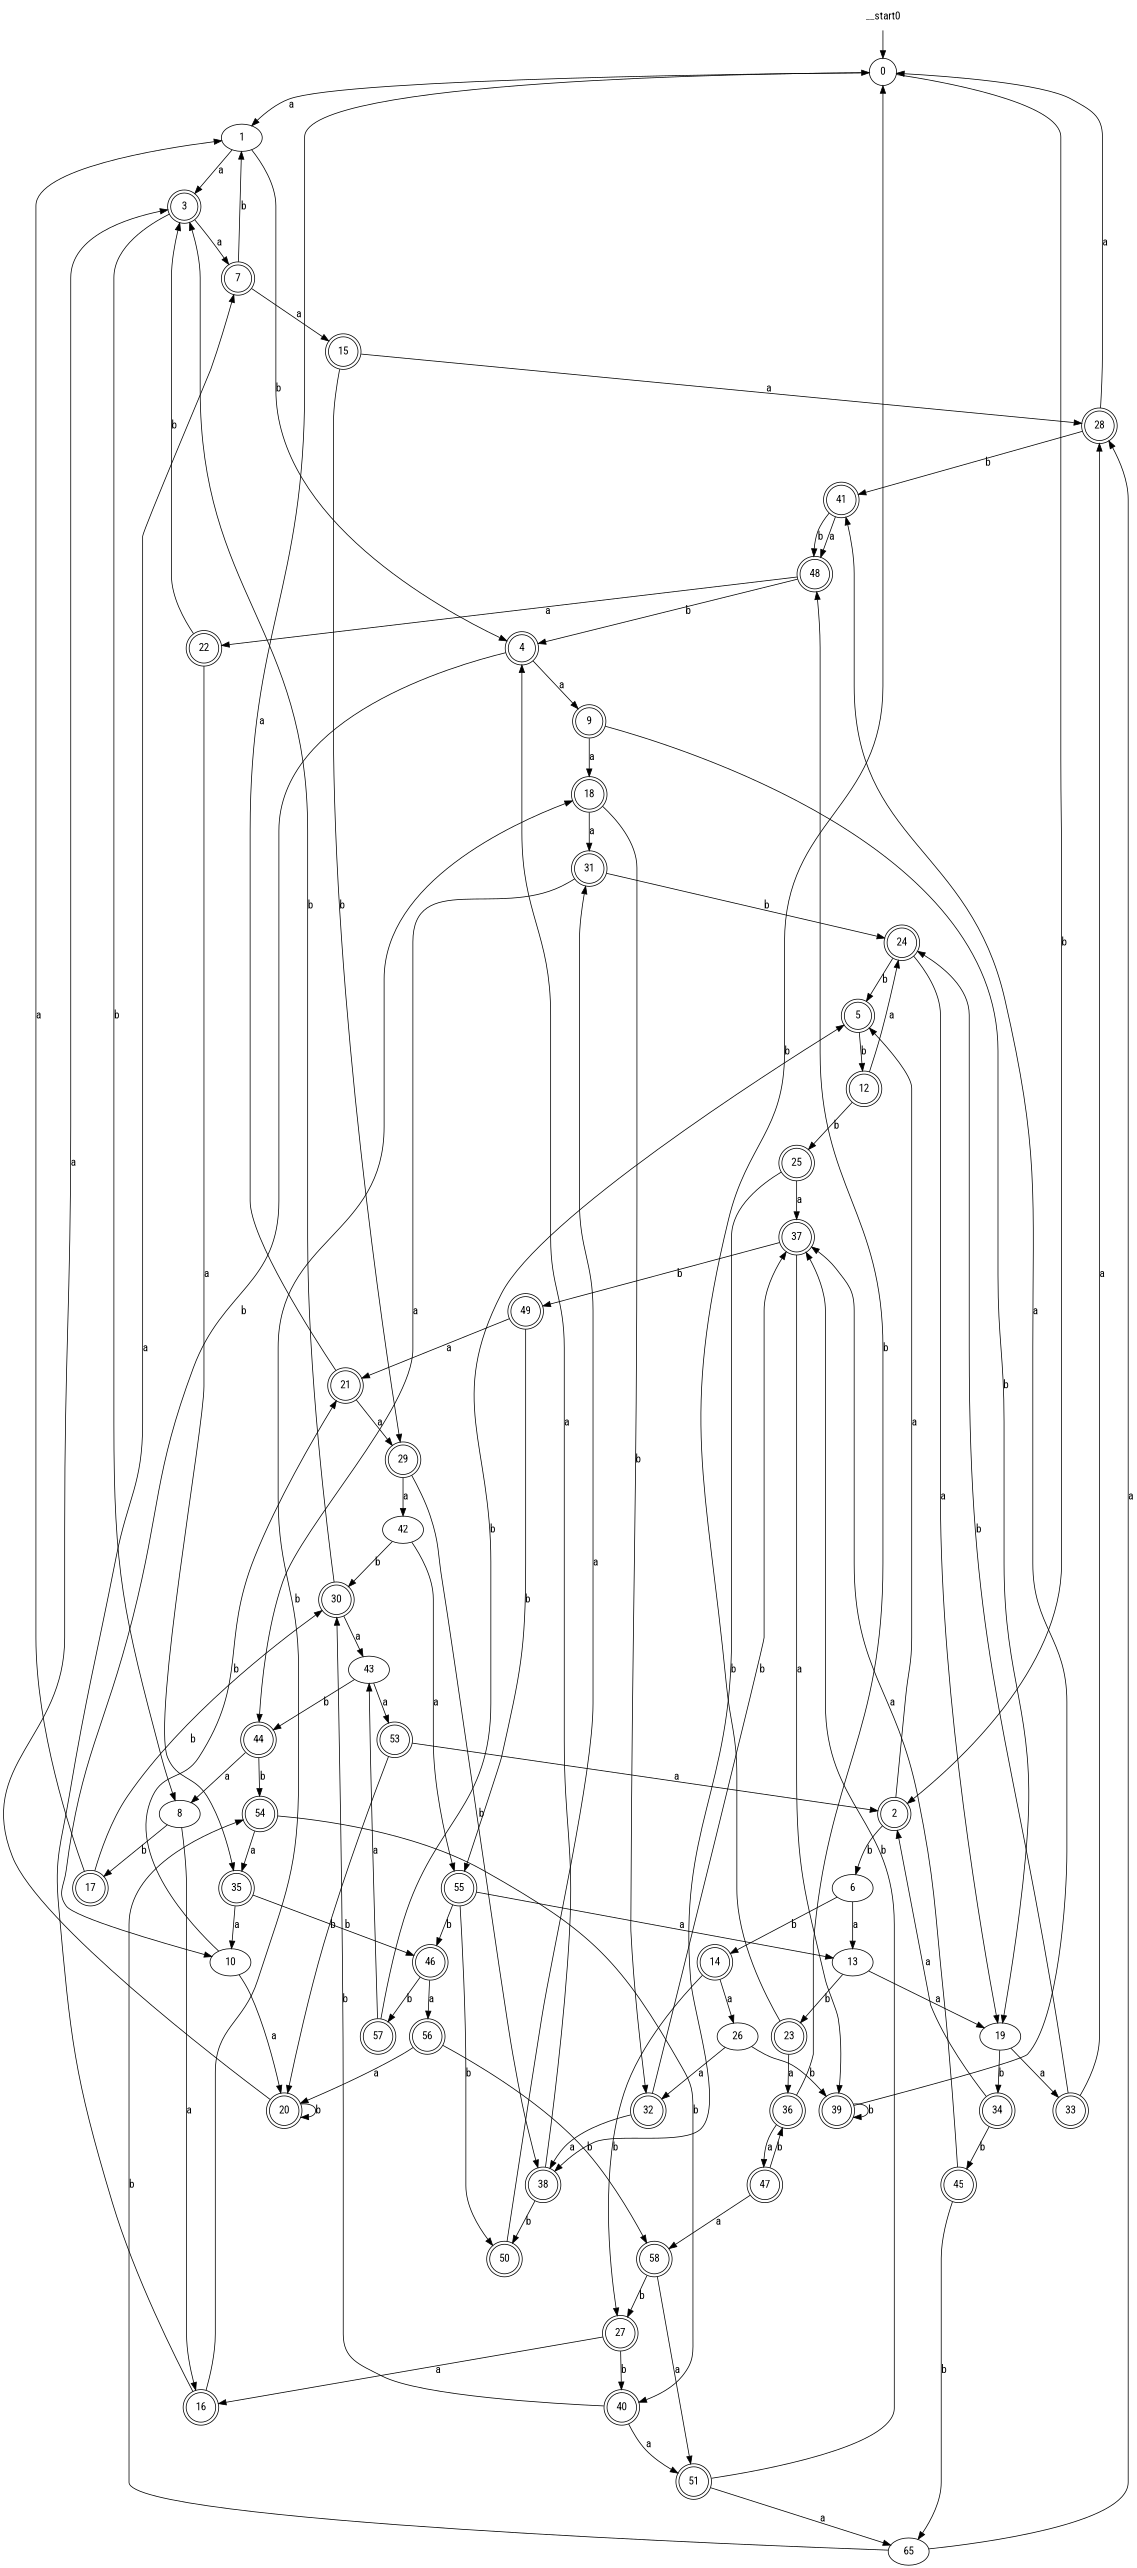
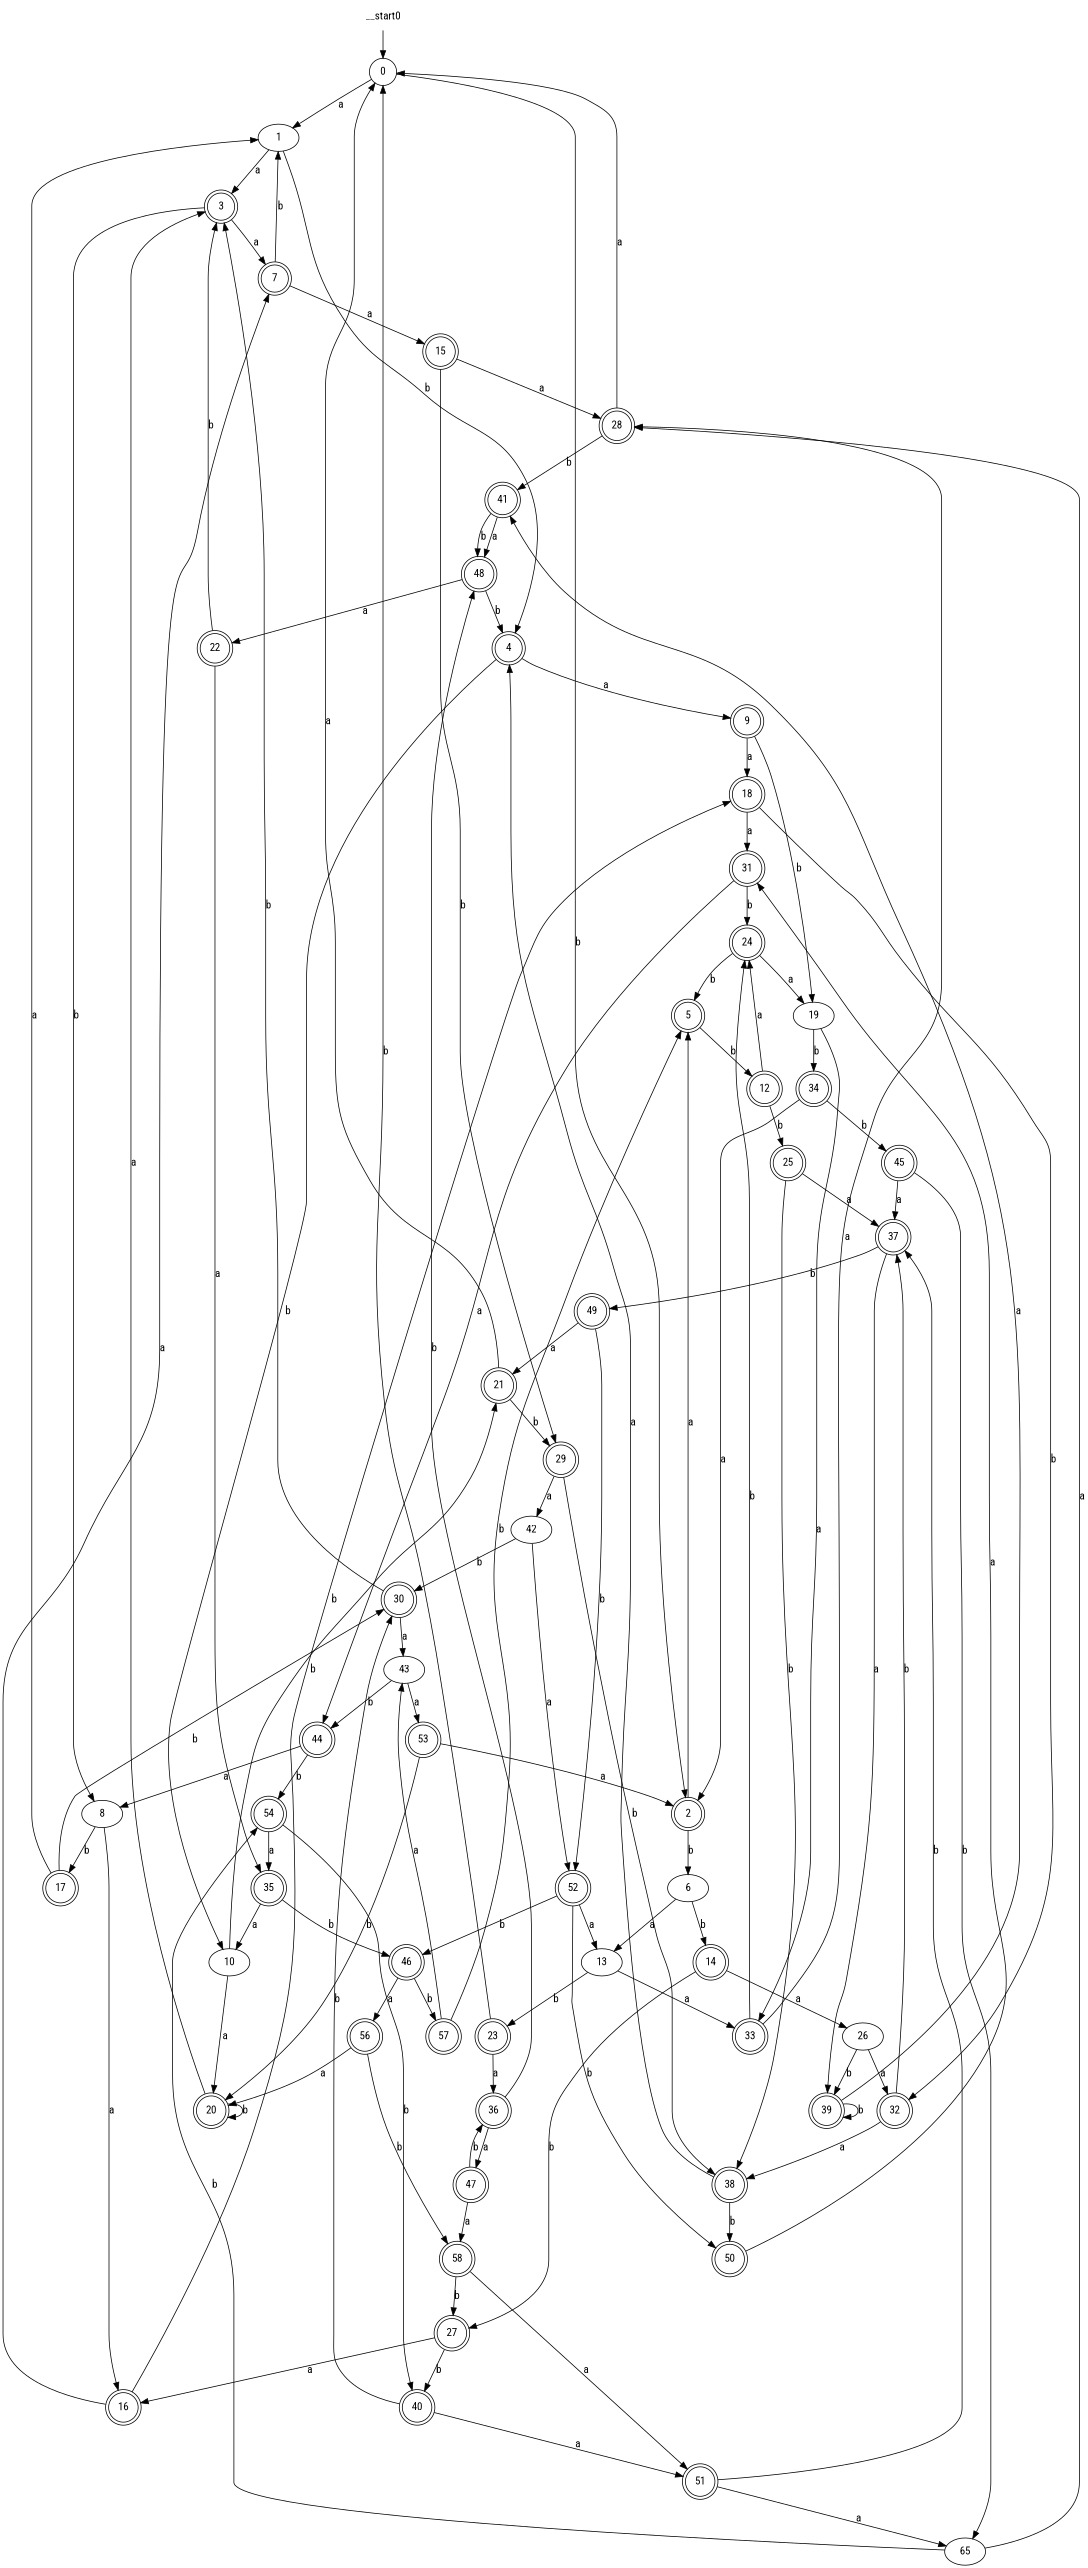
edge "21" -> "29": label "a" -> "b"
node "55": label "55" -> "52"
edge "13" -> "19": now "13" -> "33"
